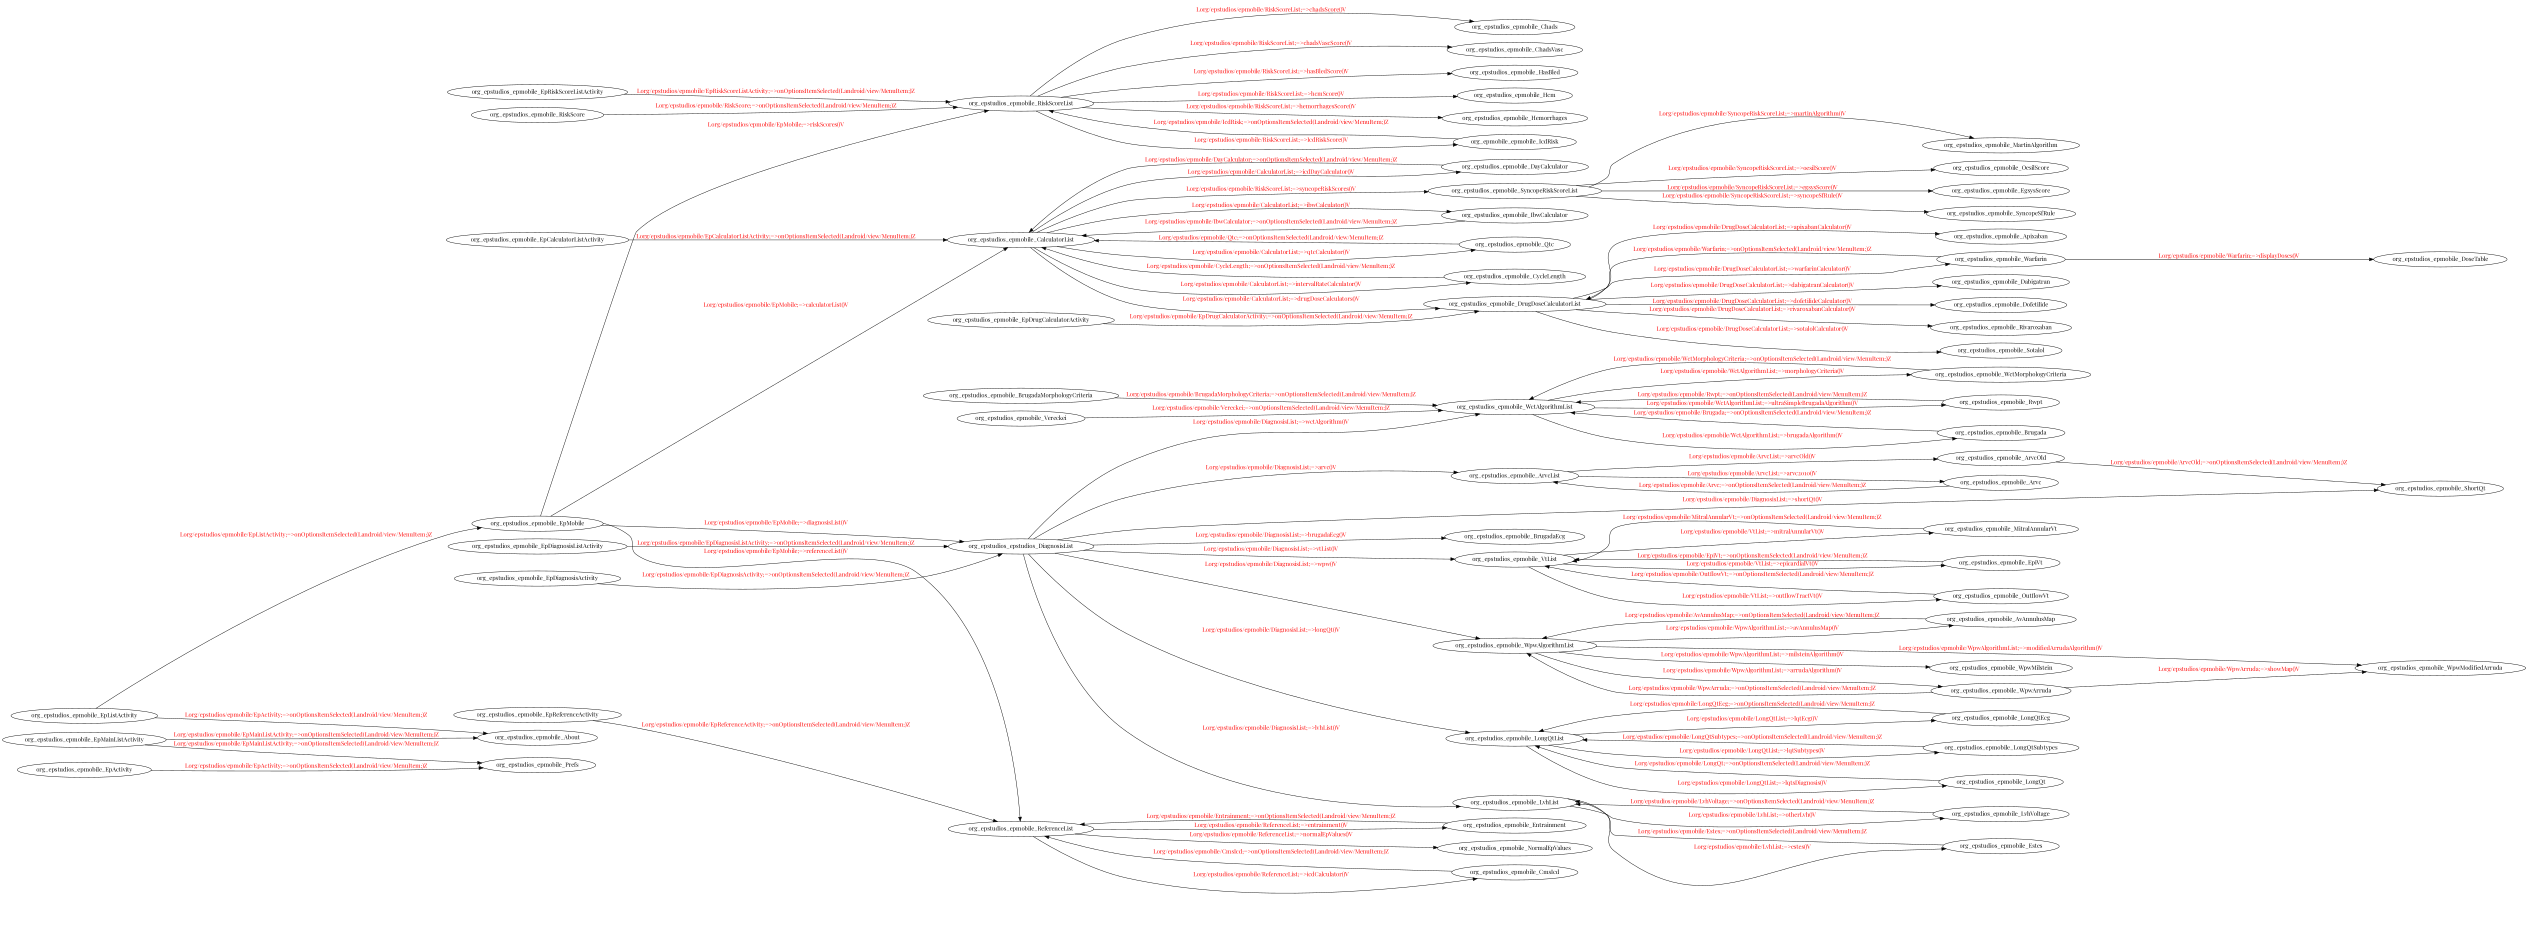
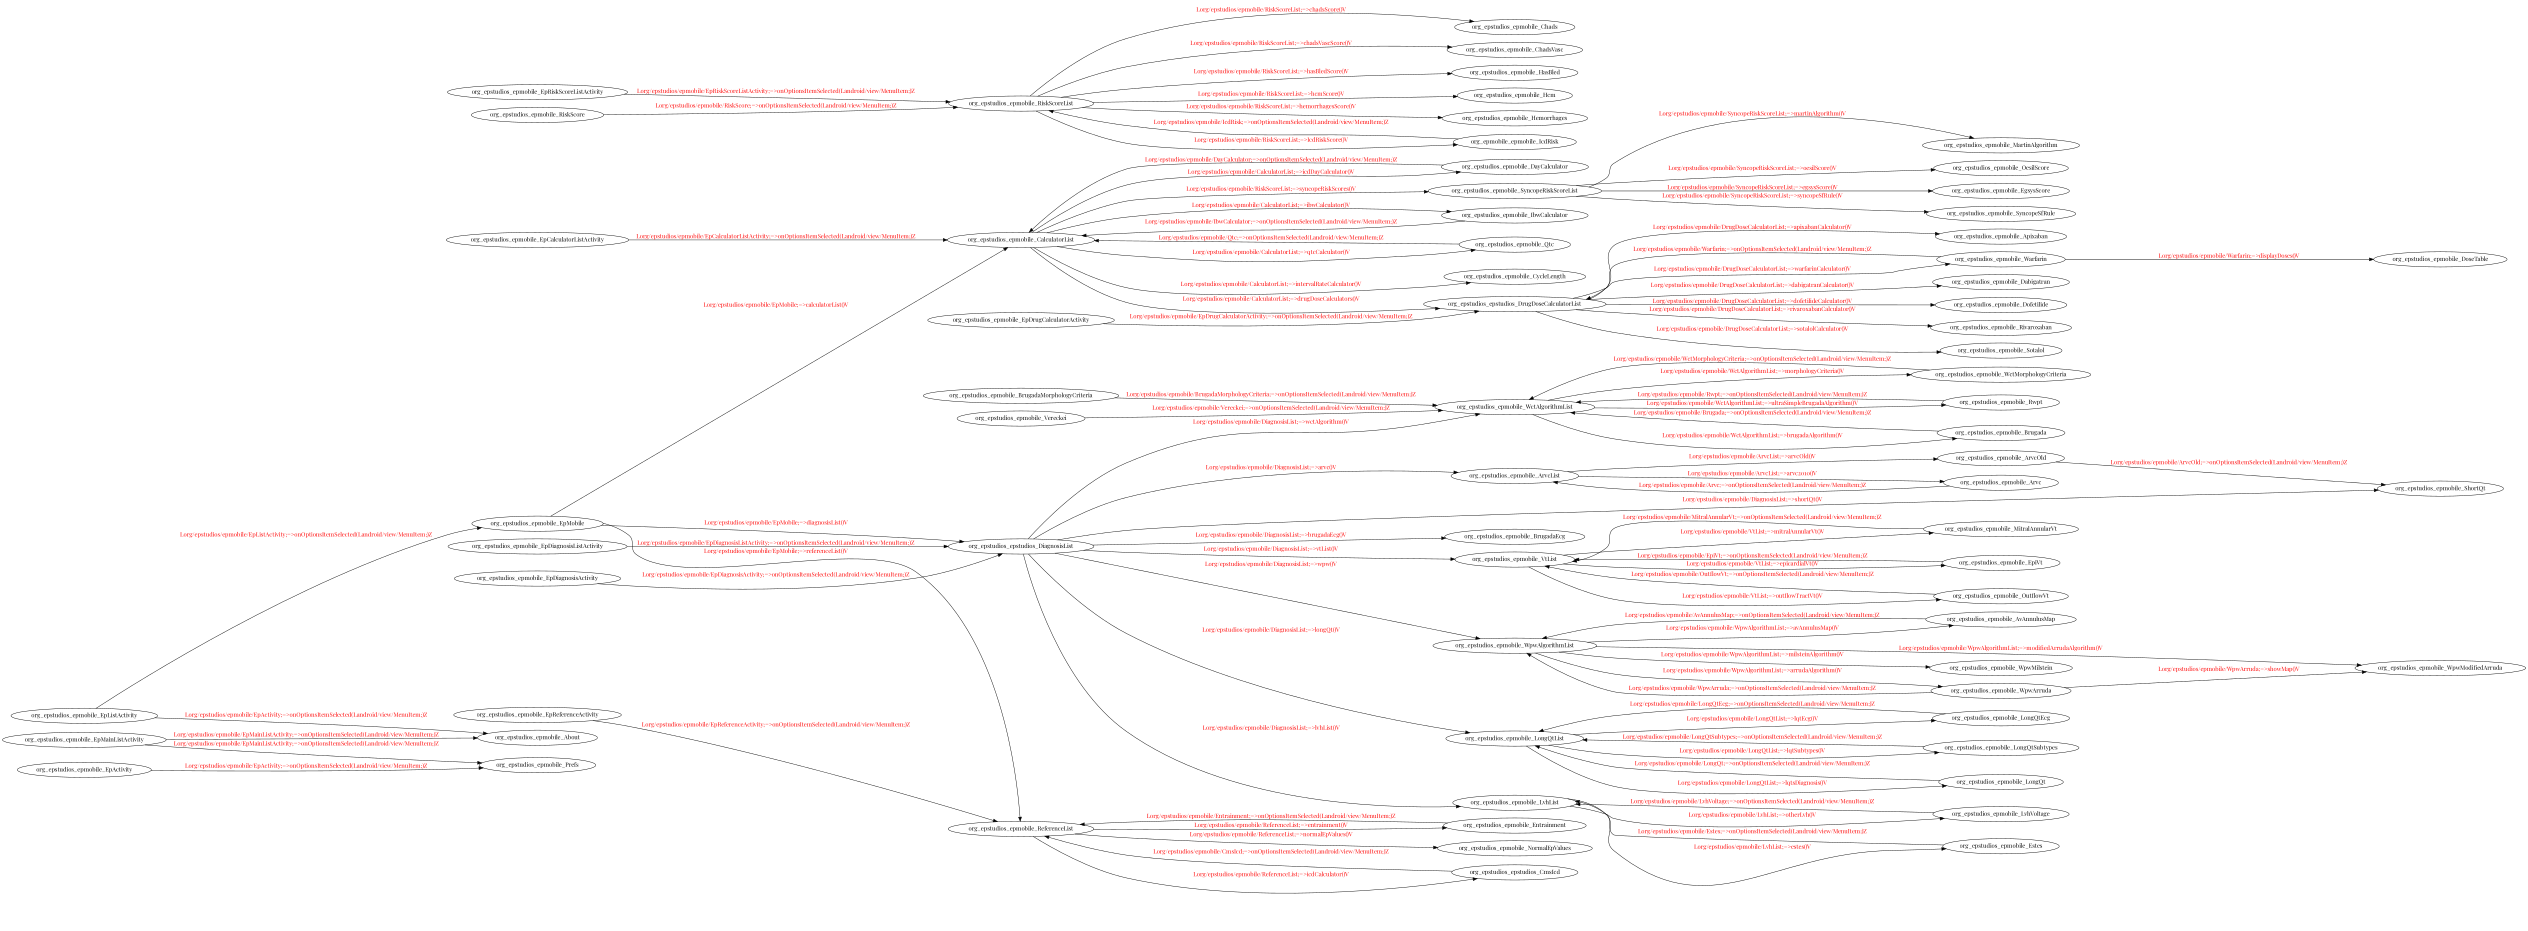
edge "org_epstudios_epmobile_EpMobile" -> "org_epstudios_epmobile_RiskScoreList": removed, label "Lorg/epstudios/epmobile/EpMobile;=>riskScores()V"
edge "org_epstudios_epmobile_CycleLength" -> "org_epstudios_epmobile_CalculatorList": removed, label "Lorg/epstudios/epmobile/CycleLength;=>onOptionsItemSelected(Landroid/view/MenuItem;)Z"
node "org_epstudios_epmobile_DrugDoseCalculatorList": label "org_epstudios_epmobile_DrugDoseCalculatorList" -> "org_epstudios_epstudios_DrugDoseCalculatorList"
node "org_epstudios_epmobile_CmsIcd": label "org_epstudios_epmobile_CmsIcd" -> "org_epstudios_epstudios_CmsIcd"
